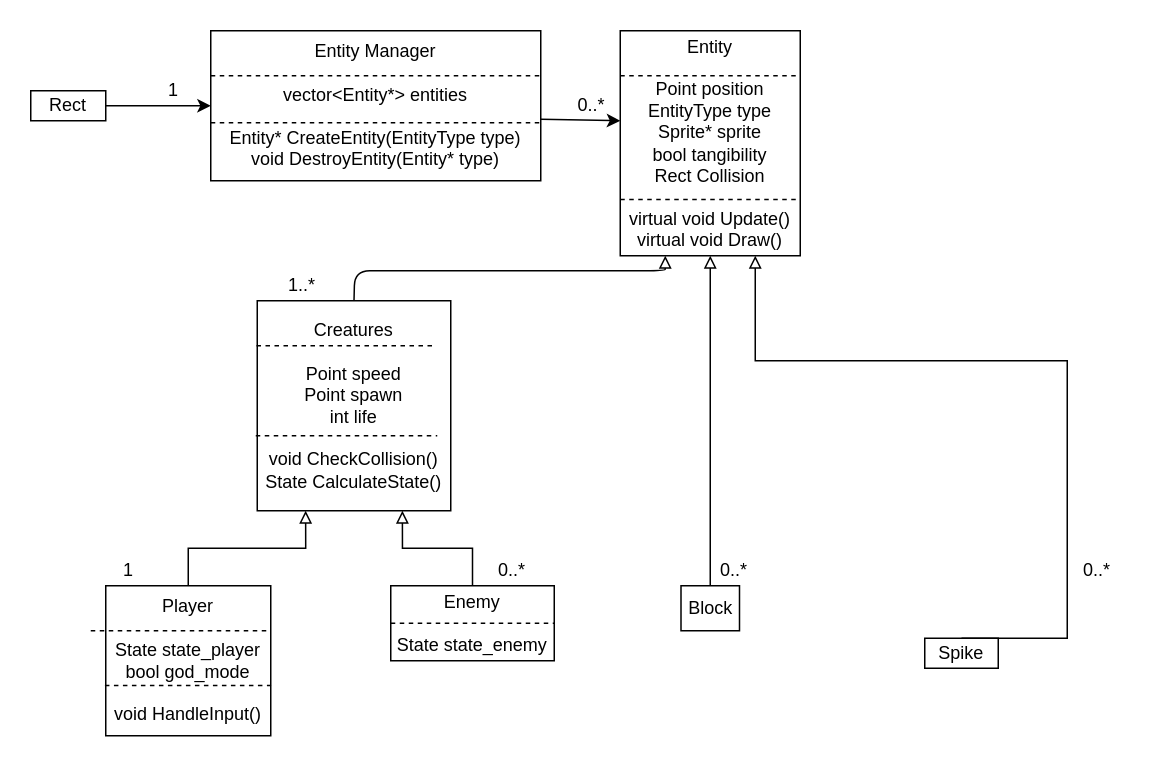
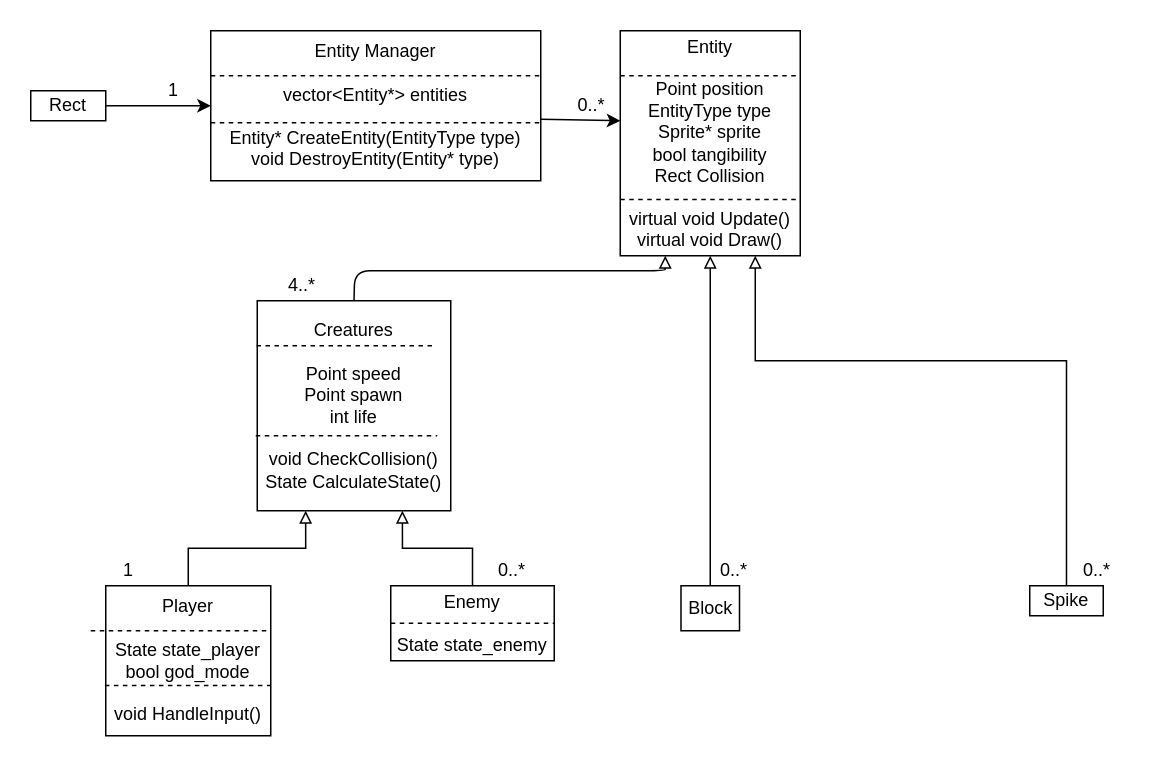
node "1..*": label "1..*" -> "4..*"
node "Spike": moved (962, 653) -> (1067, 601)
